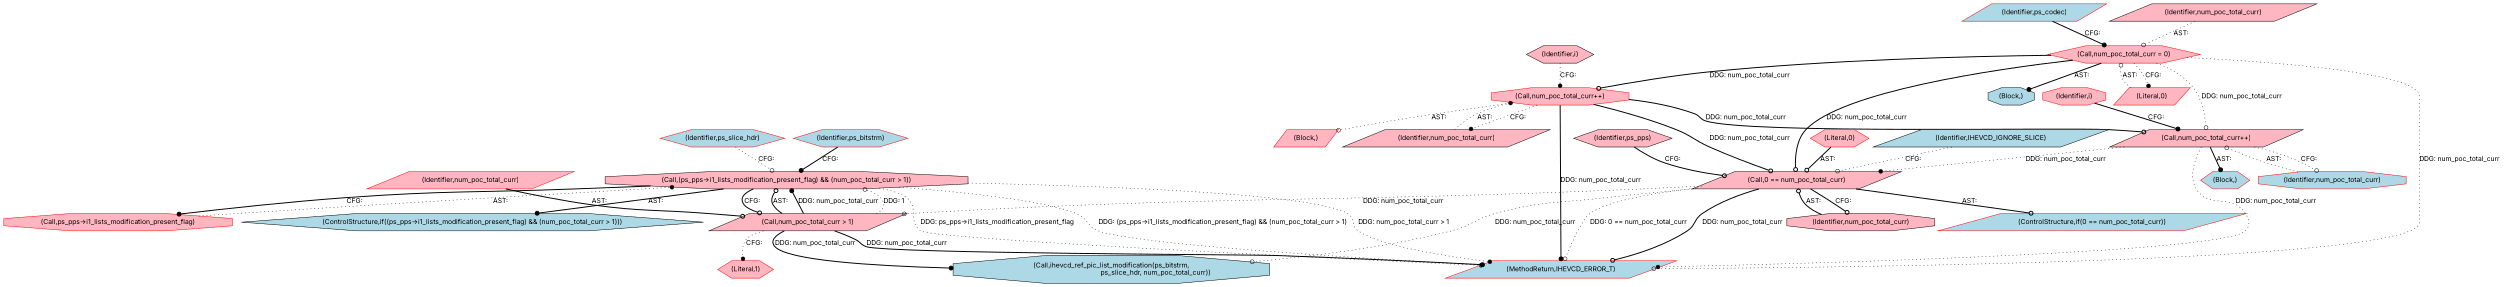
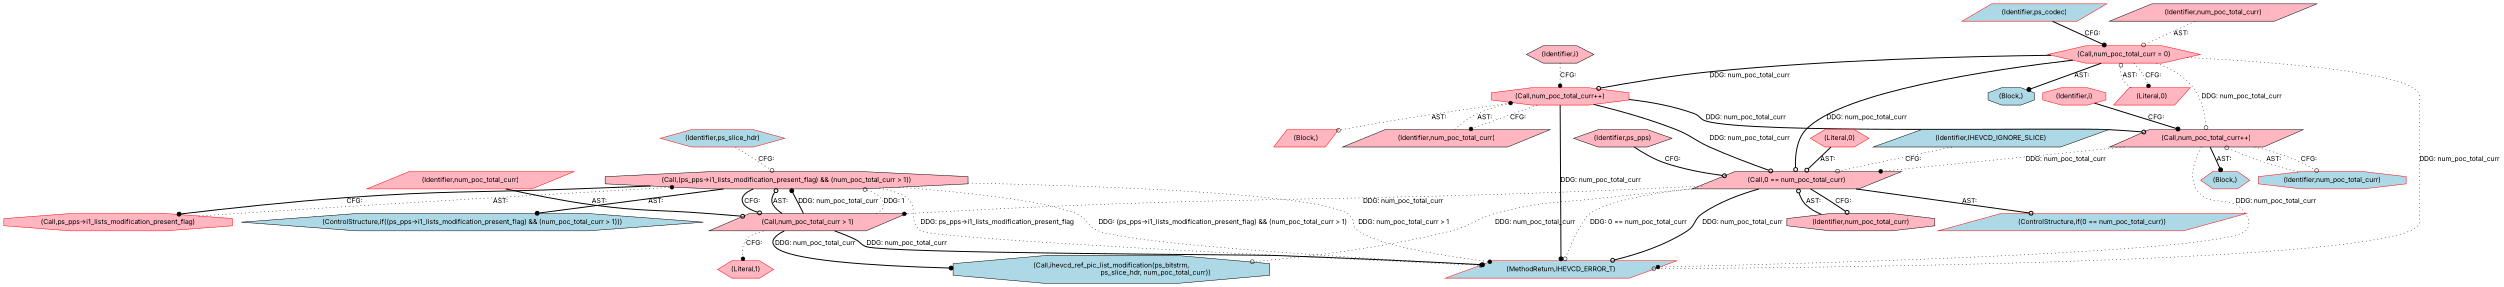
node "(Identifier,ps_bitstrm)": removed
edge "(Call,0 == num_poc_total_curr)" -> "(Call,num_poc_total_curr > 1)": arrowhead odot -> dot
